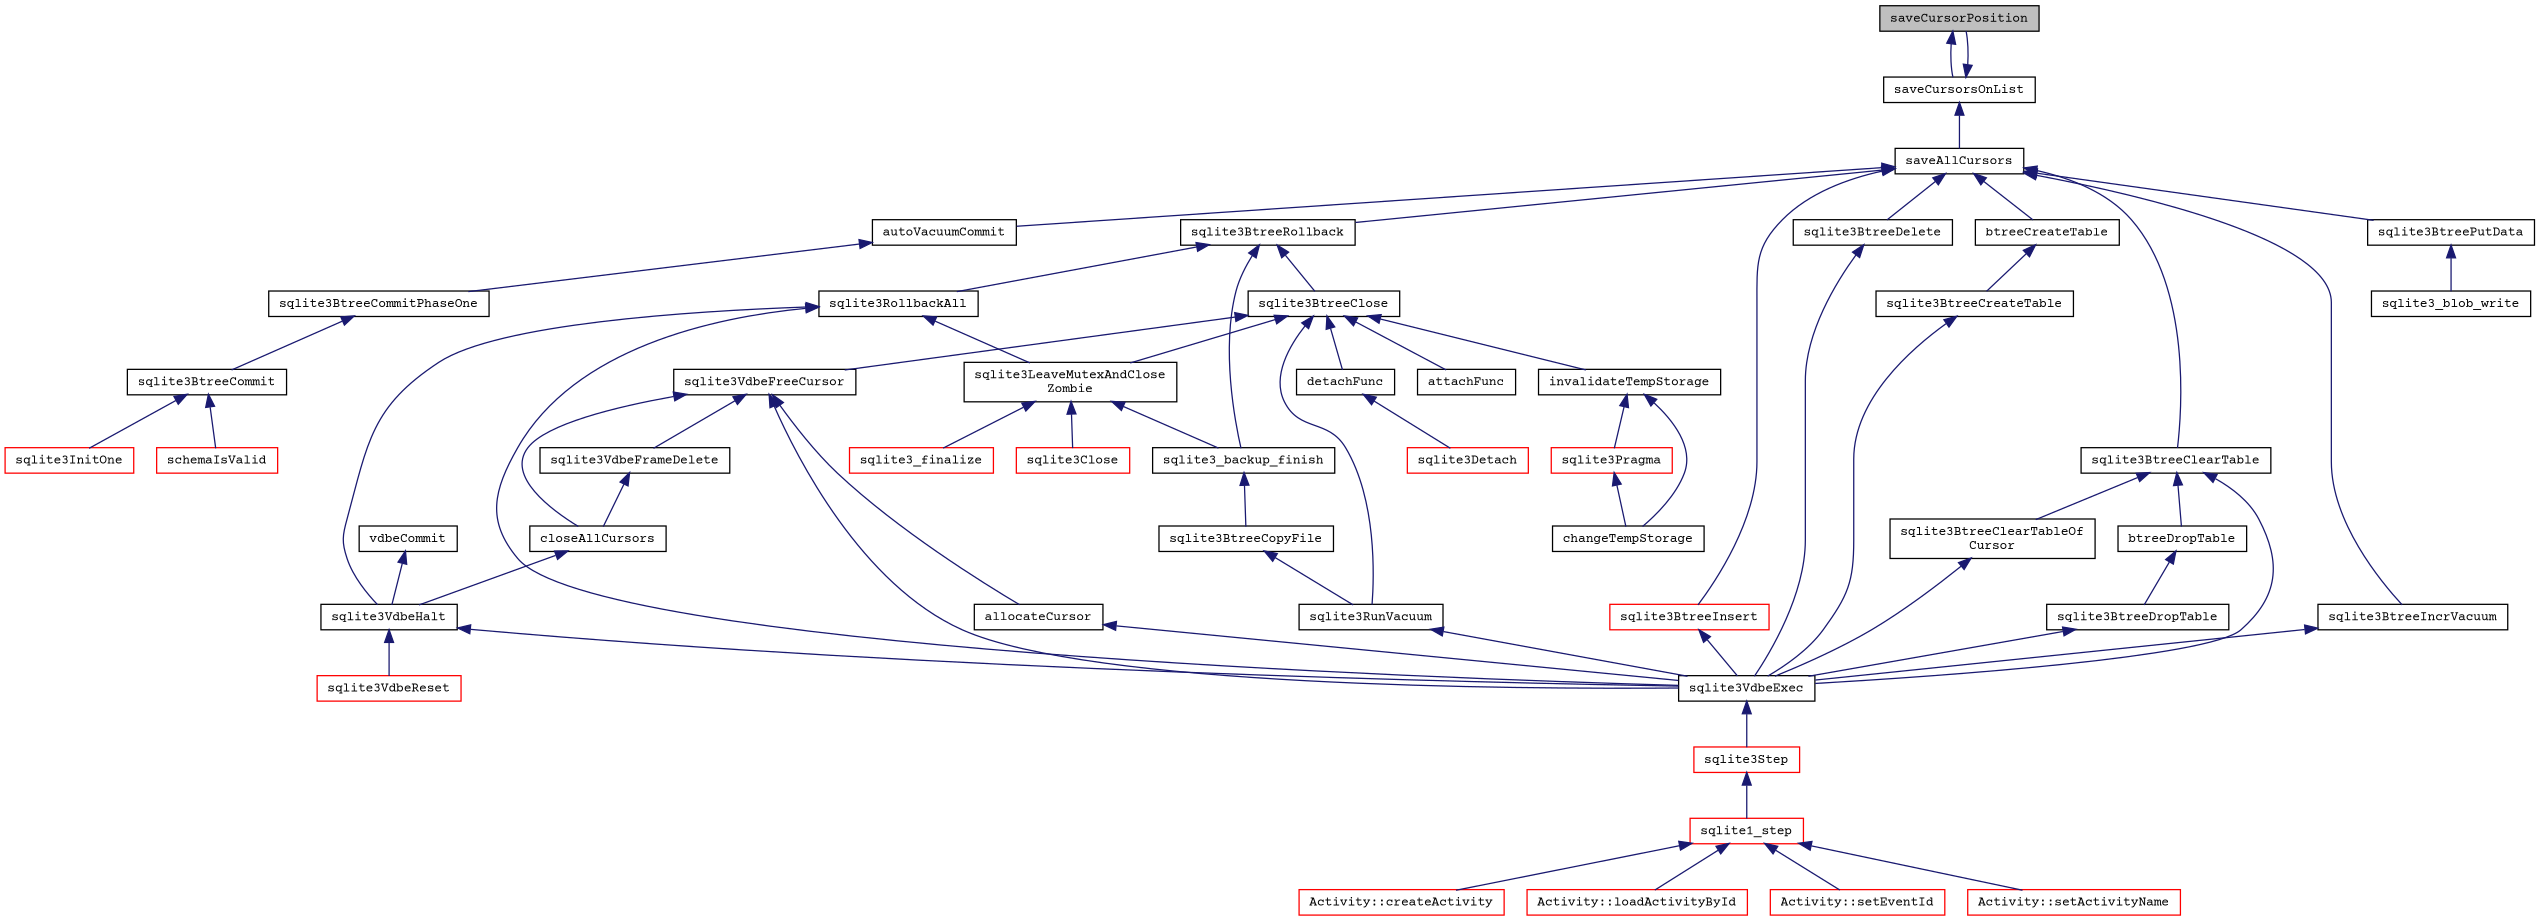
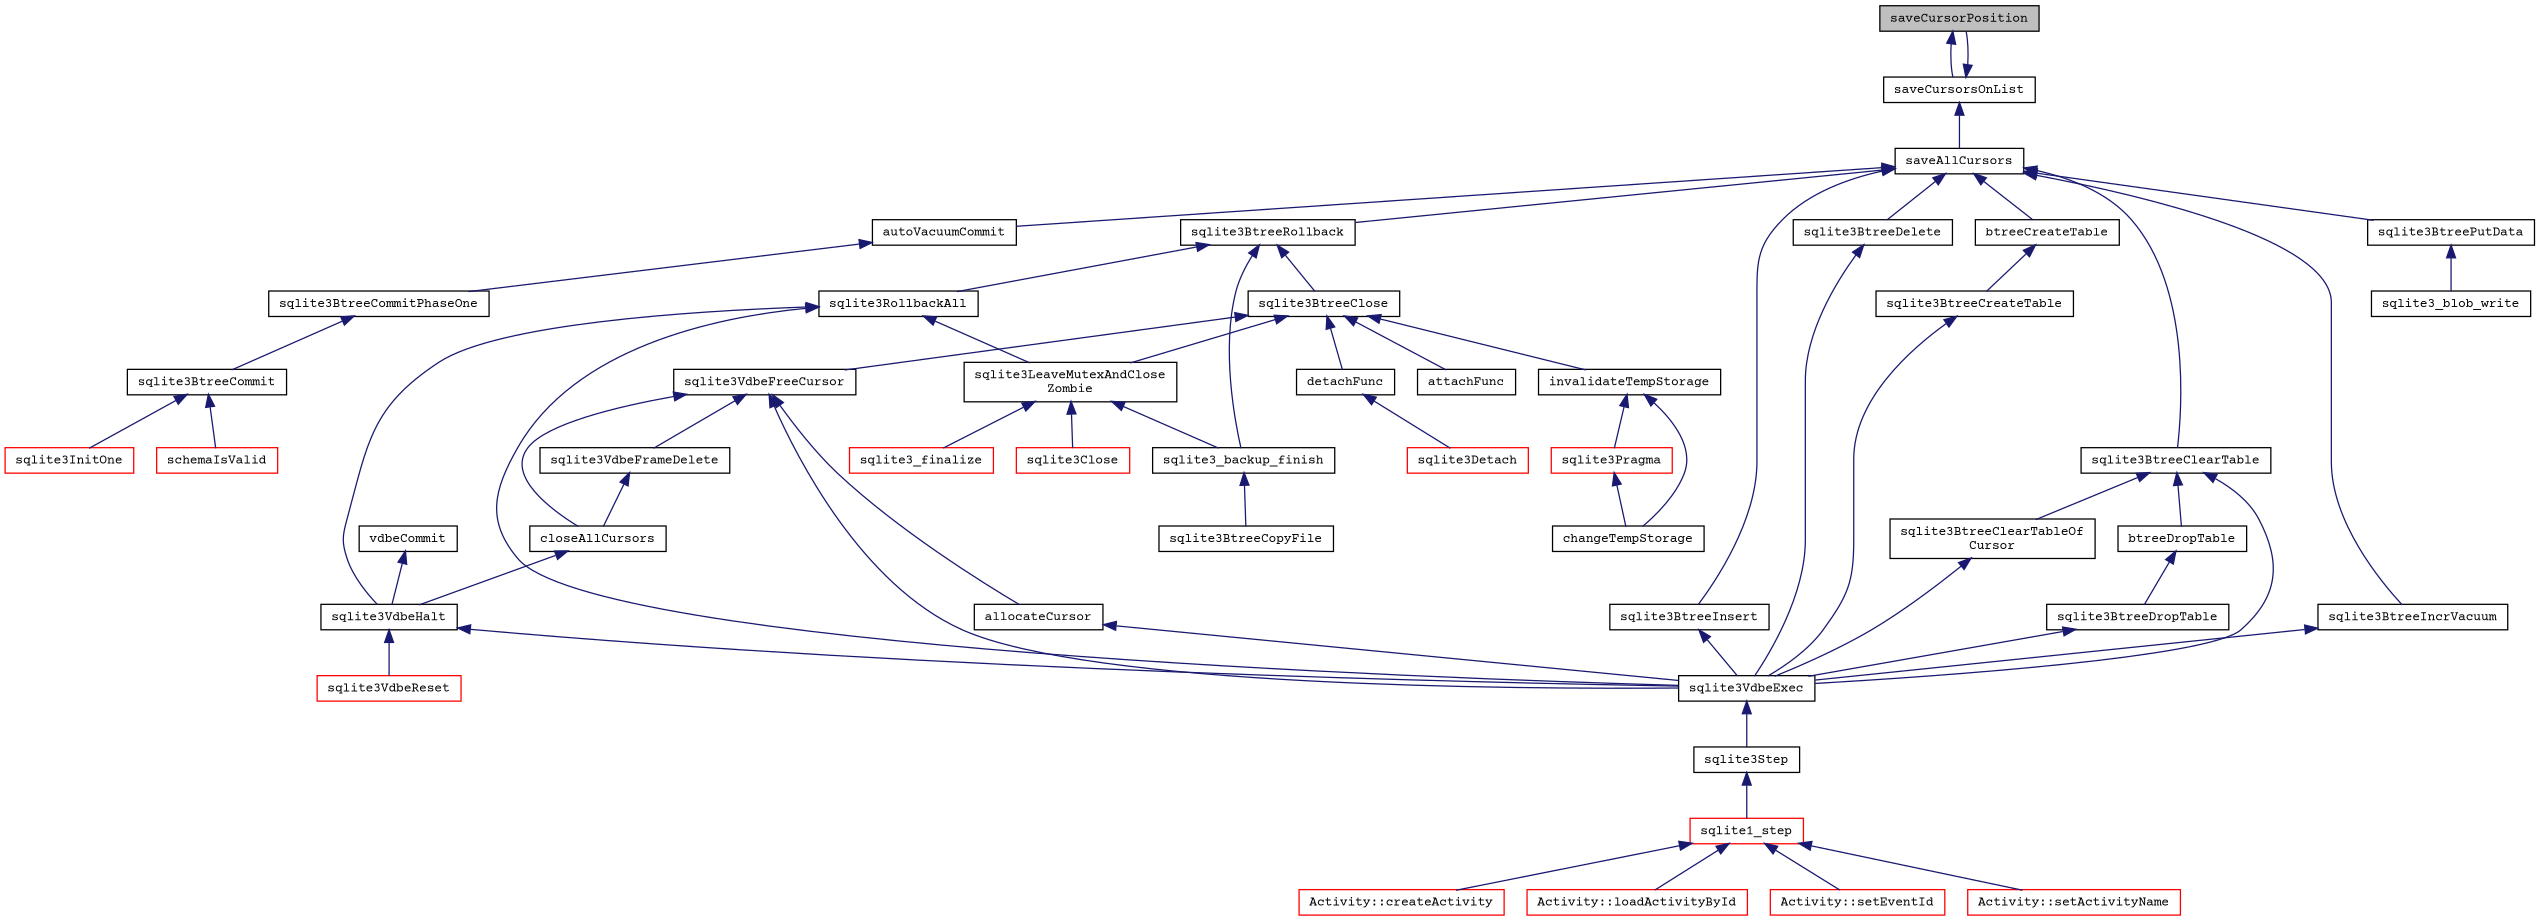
node "sqlite3RunVacuum": removed
node "sqlite3BtreeInsert": color red -> black
node "sqlite3Step": color red -> black
